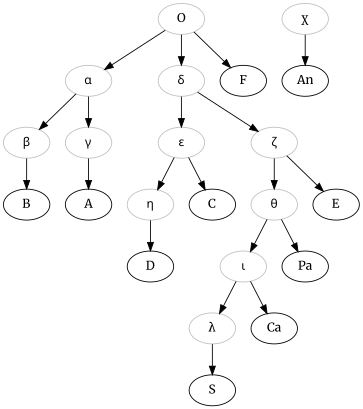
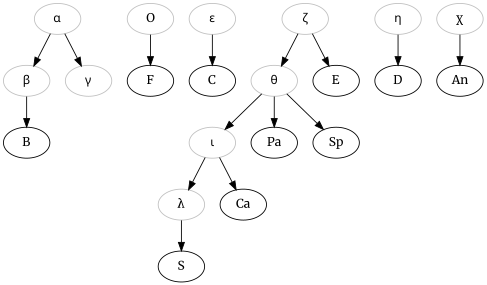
edge "O" -> "α": removed
node "δ": removed
node "Sp": added
edge "ε" -> "η": removed
node "A": removed
